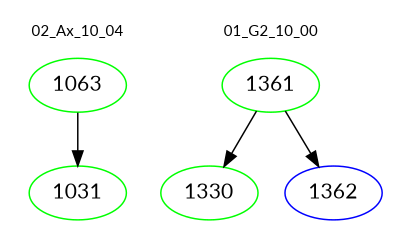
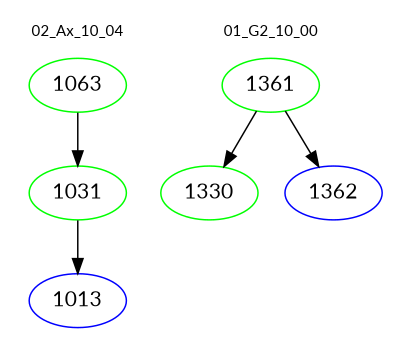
node "1013": added
